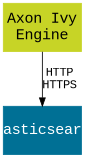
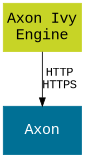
node "Elasticsearch": label "Elasticsearch" -> "Axon"
